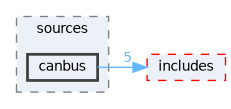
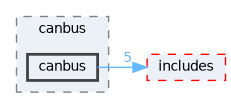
cluster "sources": label "sources" -> "canbus"
